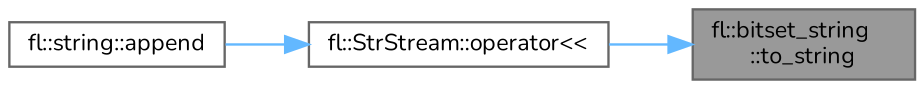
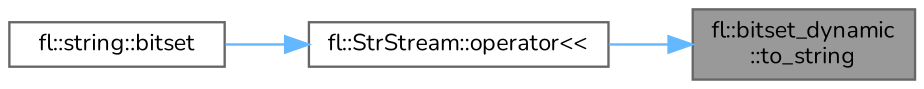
node "fl::string::append": label "fl::string::append" -> "fl::string::bitset"
node "fl::bitset_string ::to_string": label "fl::bitset_string ::to_string" -> "fl::bitset_dynamic ::to_string"
